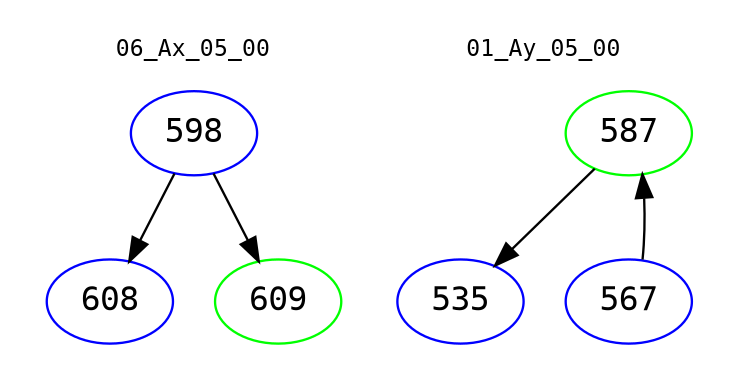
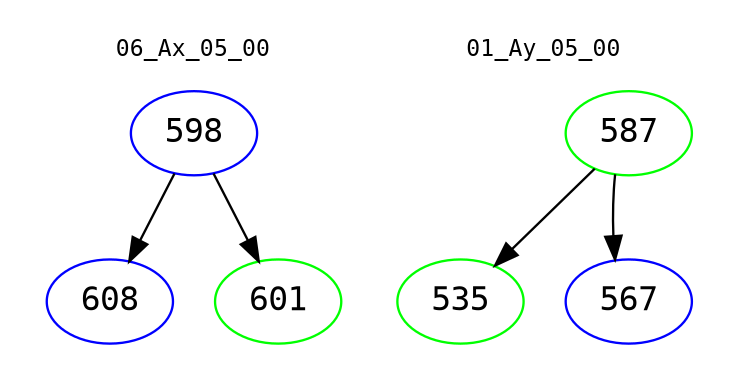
edge "567" -> "587": reversed
node "609": label "609" -> "601"
node "535": color blue -> green
